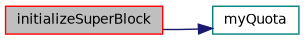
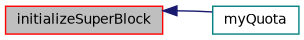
edge "initializeSuperBlock" -> "myQuota": reversed
